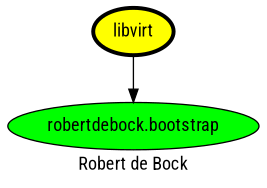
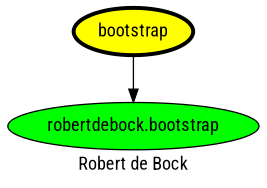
node "libvirt": label "libvirt" -> "bootstrap"
